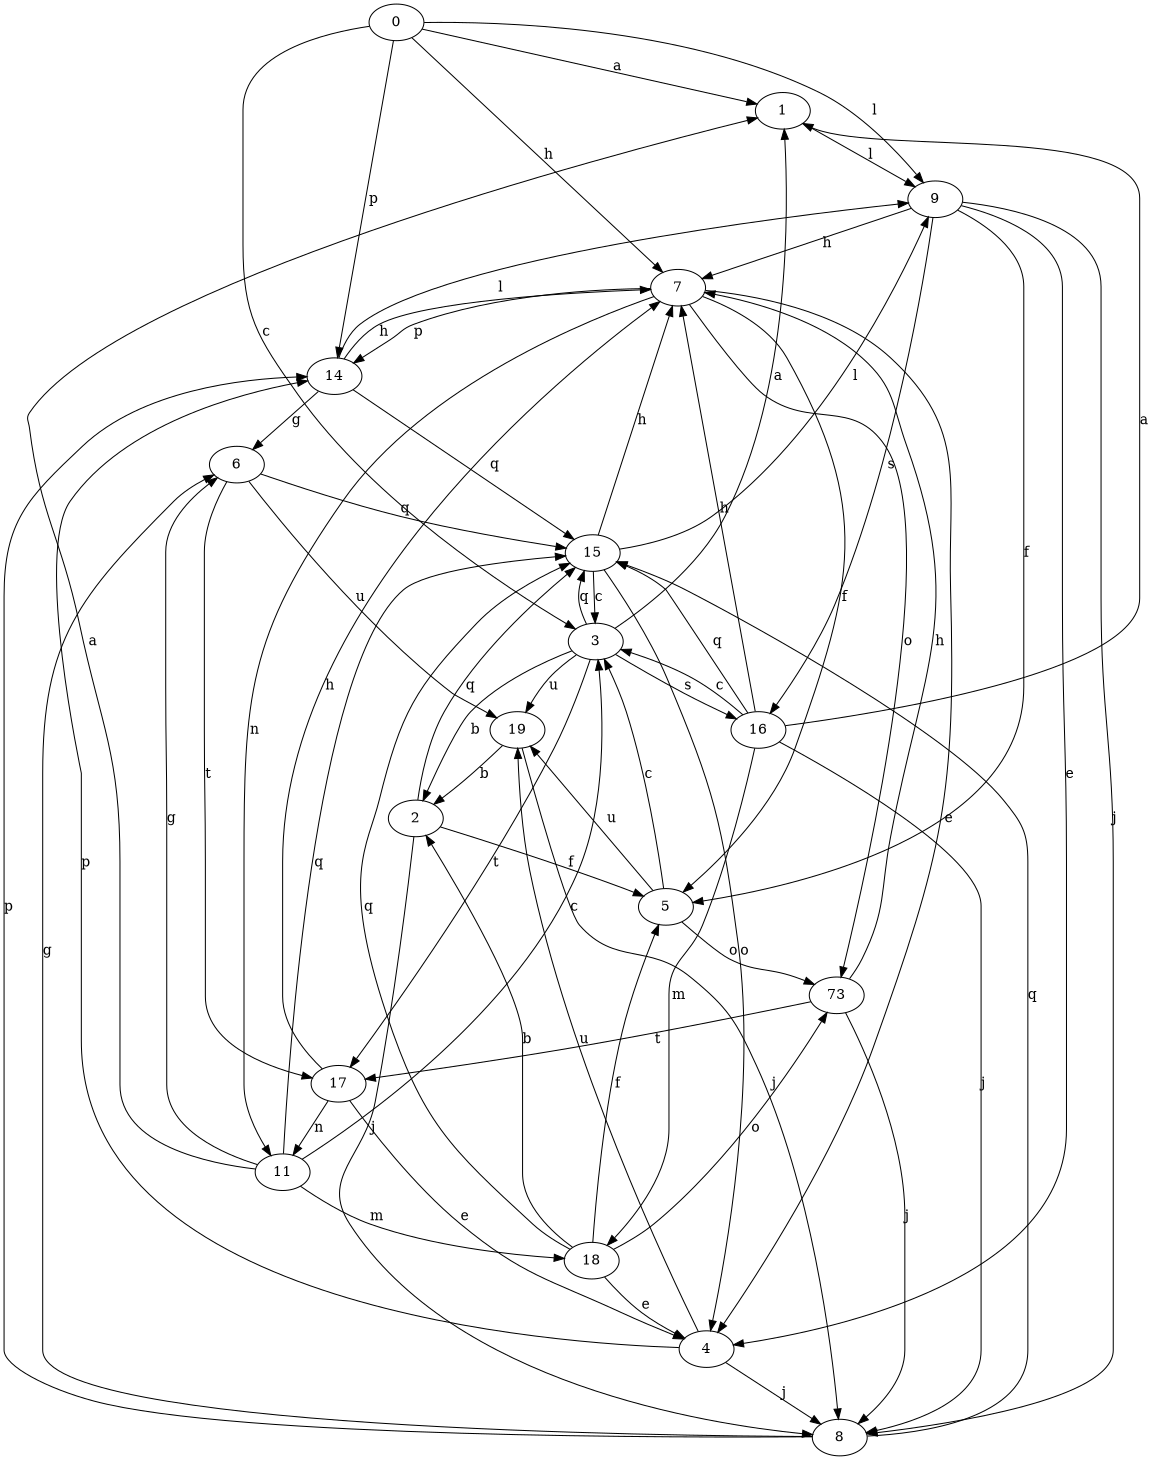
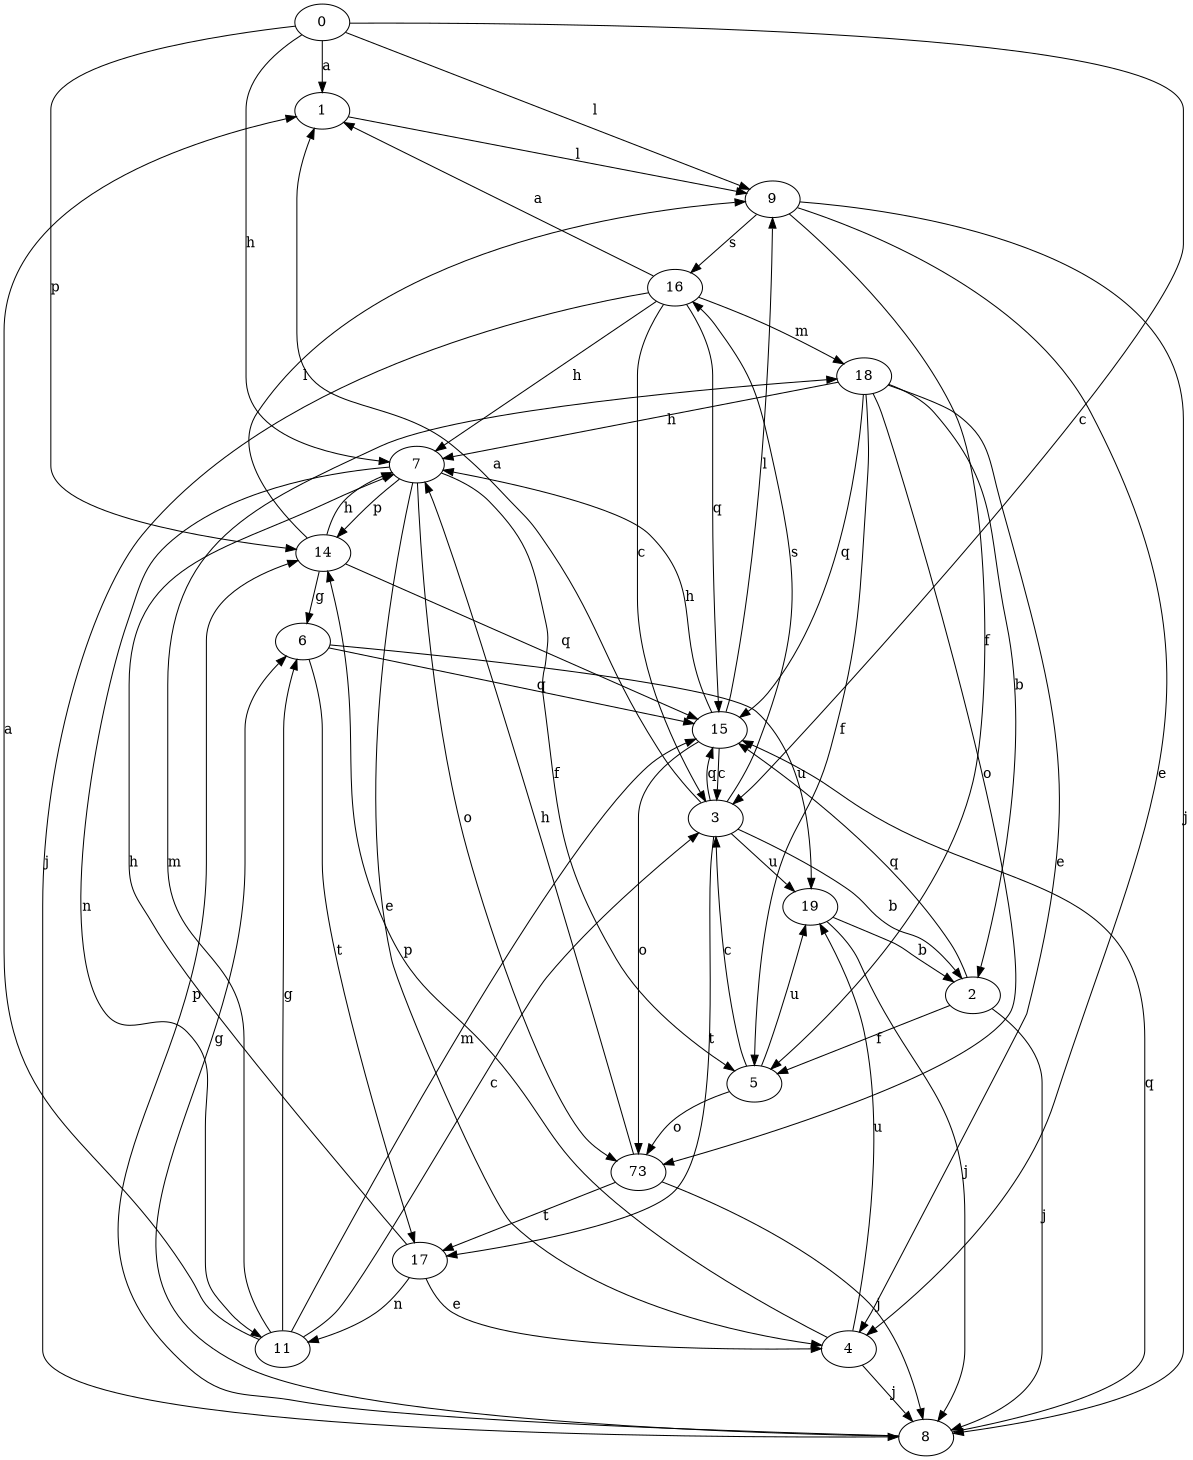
edge "9" -> "7": now "18" -> "7"
edge "11" -> "15": label "q" -> "m"
edge "15" -> "4": now "15" -> "73"
